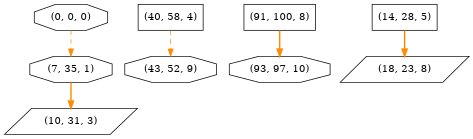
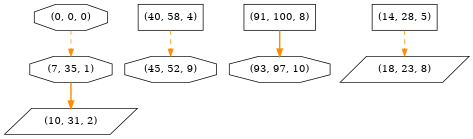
edge "(14, 28, 5)" -> "(18, 23, 8)": style bold -> dashed
node "(43, 52, 9)": label "(43, 52, 9)" -> "(45, 52, 9)"
node "(10, 31, 3)": label "(10, 31, 3)" -> "(10, 31, 2)"
